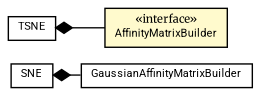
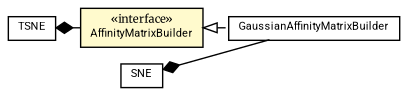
edge "GaussianAffinityMatrixBuilder" -> "AffinityMatrixBuilder": added
